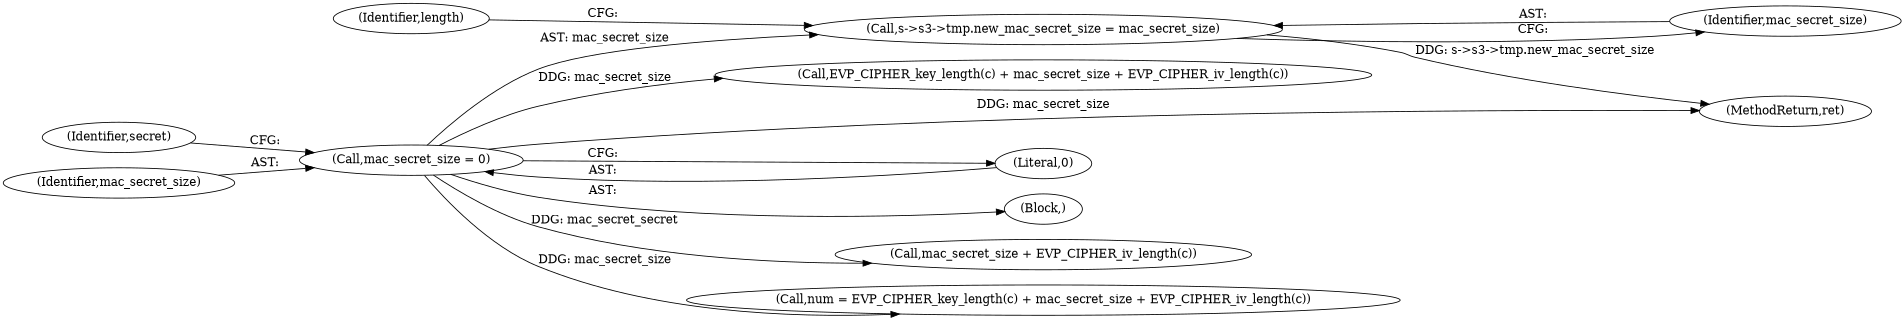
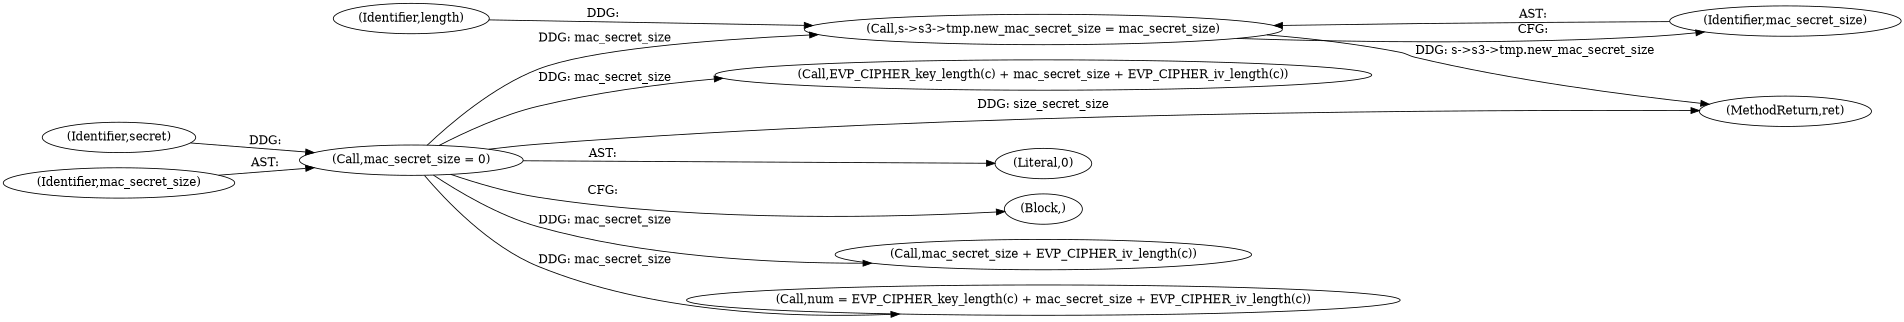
edge "(Identifier,length)" -> "(Call,s->s3->tmp.new_mac_secret_size = mac_secret_size)": label "CFG: " -> "DDG: "
edge "(Call,mac_secret_size = 0)" -> "(Call,s->s3->tmp.new_mac_secret_size = mac_secret_size)": label "AST: mac_secret_size" -> "DDG: mac_secret_size"
edge "(Call,mac_secret_size = 0)" -> "(MethodReturn,ret)": label "DDG: mac_secret_size" -> "DDG: size_secret_size"
edge "(Identifier,secret)" -> "(Call,mac_secret_size = 0)": label "CFG: " -> "DDG: "
edge "(Call,mac_secret_size = 0)" -> "(Literal,0)": label "CFG: " -> "AST: "
edge "(Literal,0)" -> "(Call,mac_secret_size = 0)": removed, label "AST:"
edge "(Call,mac_secret_size = 0)" -> "(Block,)": label "AST: " -> "CFG: "
edge "(Call,mac_secret_size = 0)" -> "(Call,mac_secret_size + EVP_CIPHER_iv_length(c))": label "DDG: mac_secret_secret" -> "DDG: mac_secret_size"
